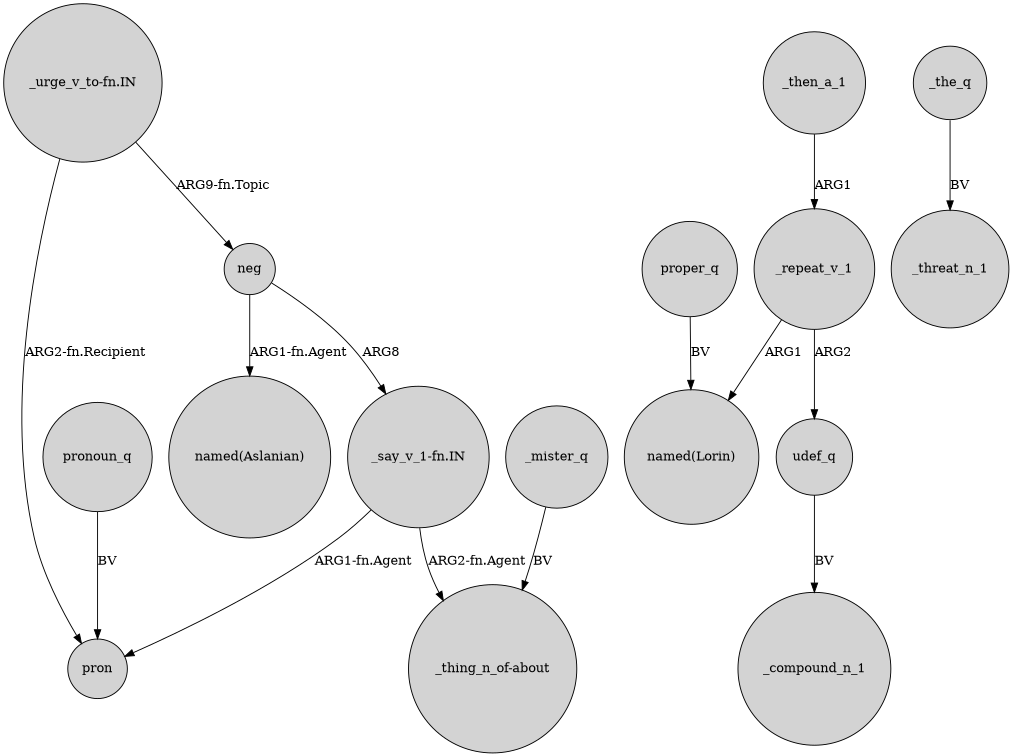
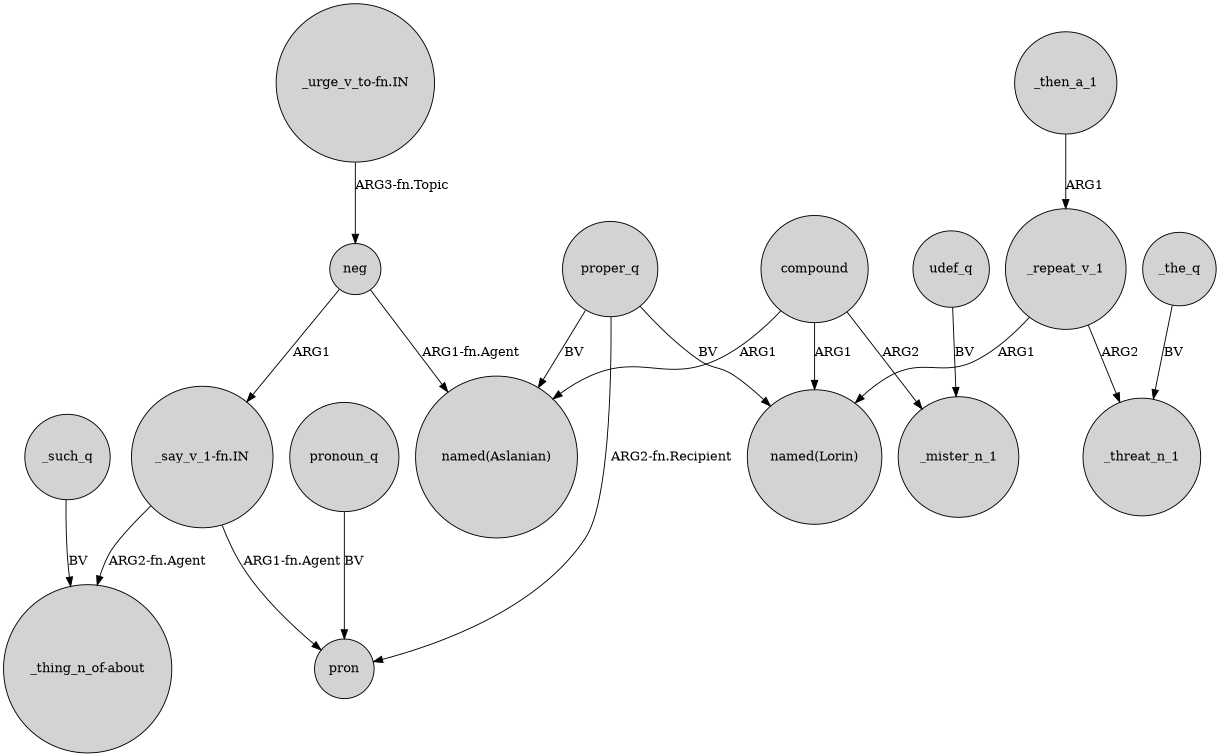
edge "_urge_v_to-fn.IN" -> "neg": label "ARG9-fn.Topic" -> "ARG3-fn.Topic"
node "compound": added
edge "proper_q" -> "named(Aslanian)": added, label "BV"
edge "neg" -> "_say_v_1-fn.IN": label "ARG8" -> "ARG1"
edge "_repeat_v_1" -> "udef_q": now "_repeat_v_1" -> "_threat_n_1"
edge "_urge_v_to-fn.IN" -> "pron": now "proper_q" -> "pron"
node "_mister_q": label "_mister_q" -> "_such_q"
node "_compound_n_1": label "_compound_n_1" -> "_mister_n_1"
